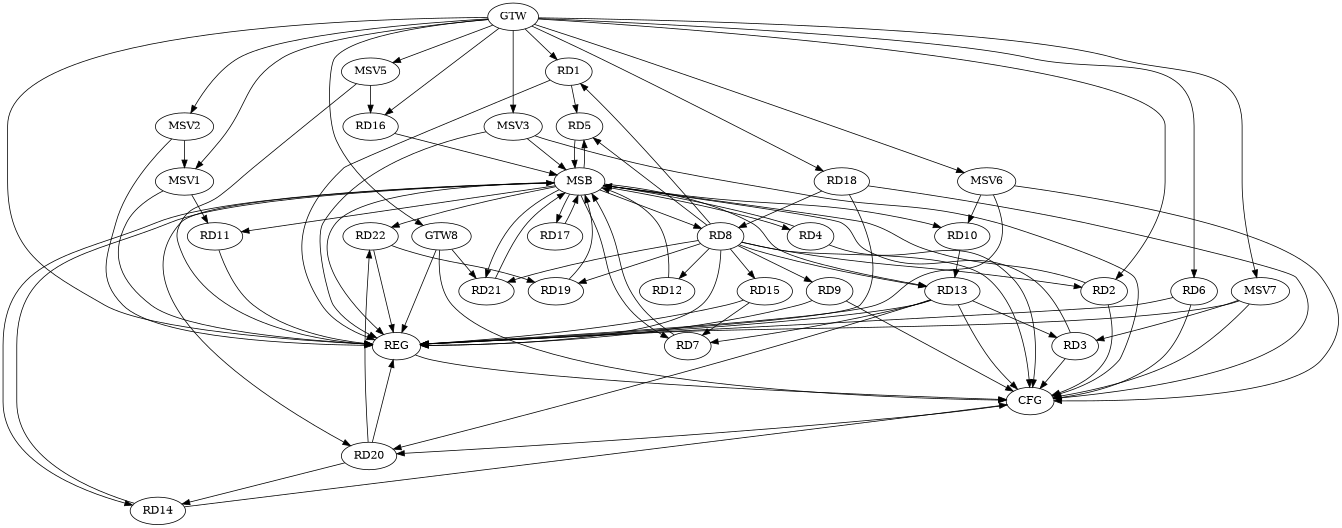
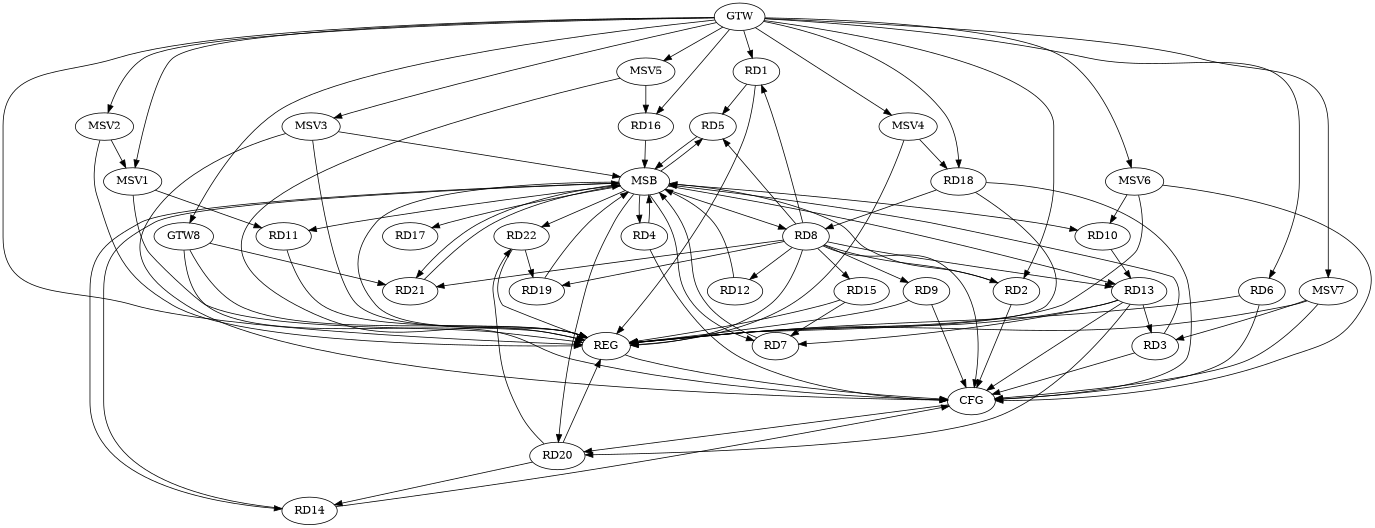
node "MSV4": added
edge "RD17" -> "MSB": removed
